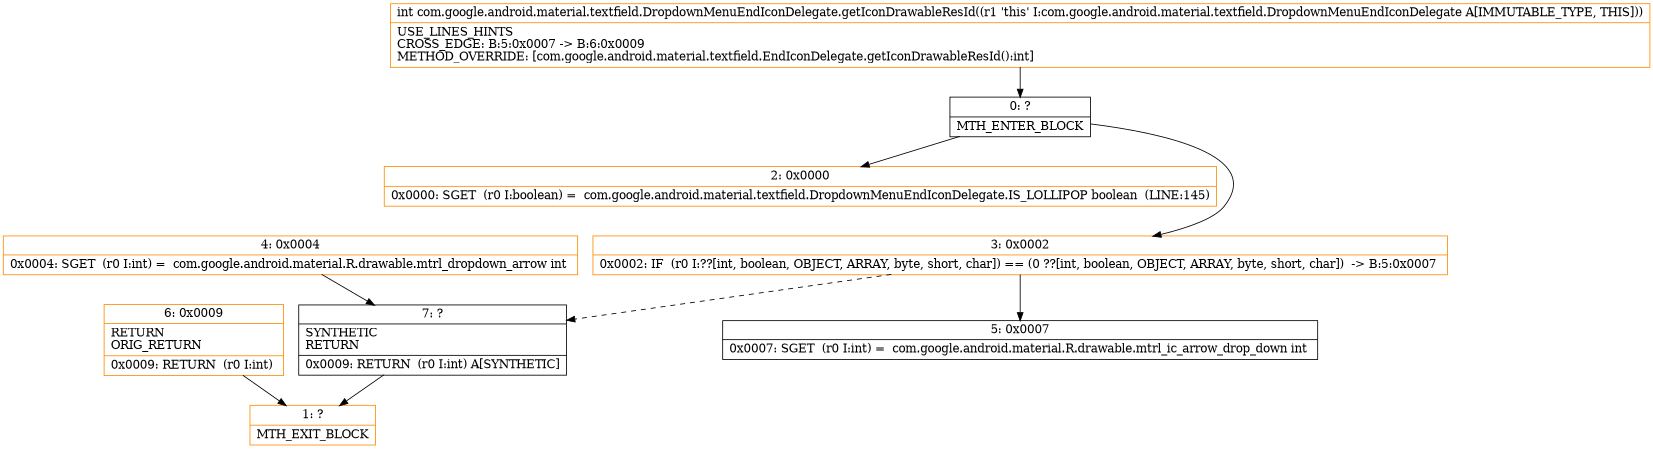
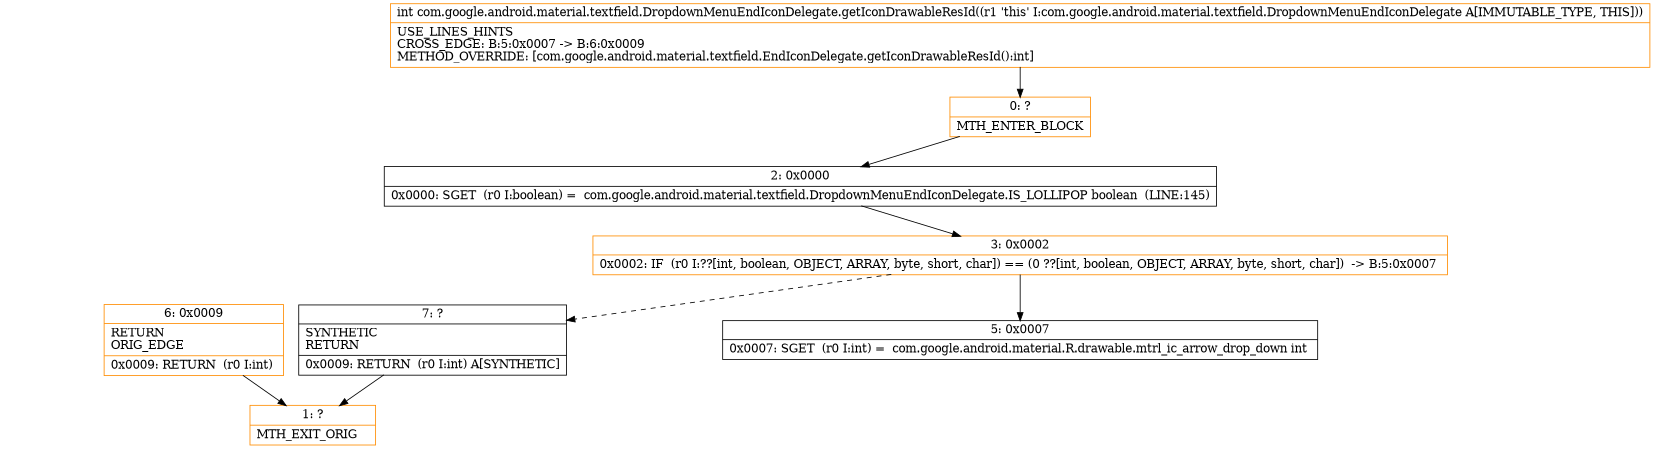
node "0: ?": color black -> darkorange
edge "0: ?" -> "3: 0x0002": now "2: 0x0000" -> "3: 0x0002"
node "2: 0x0000": color darkorange -> black
node "4: 0x0004": removed
node "6: 0x0009": text "ORIG_RETURN" -> "ORIG_EDGE"
node "1: ?": text "MTH_EXIT_BLOCK" -> "MTH_EXIT_ORIG"
